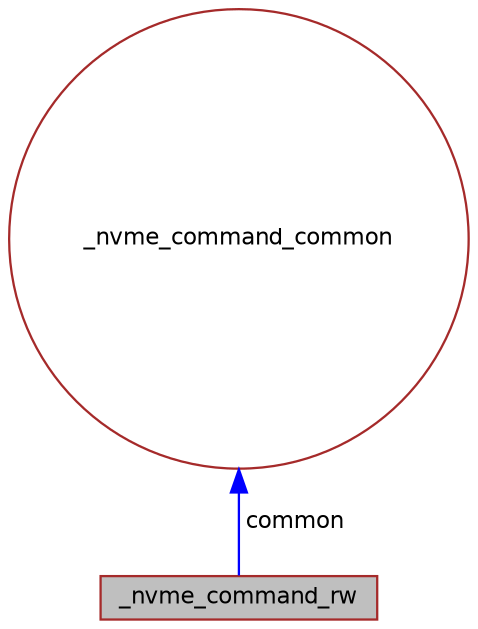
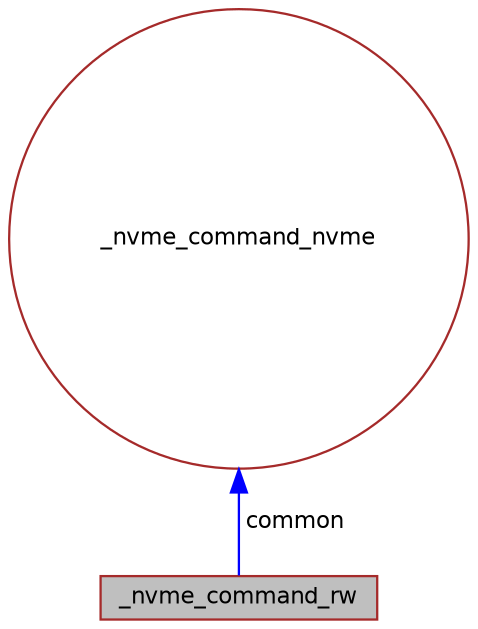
node "_nvme_command_common": label "_nvme_command_common" -> "_nvme_command_nvme"
